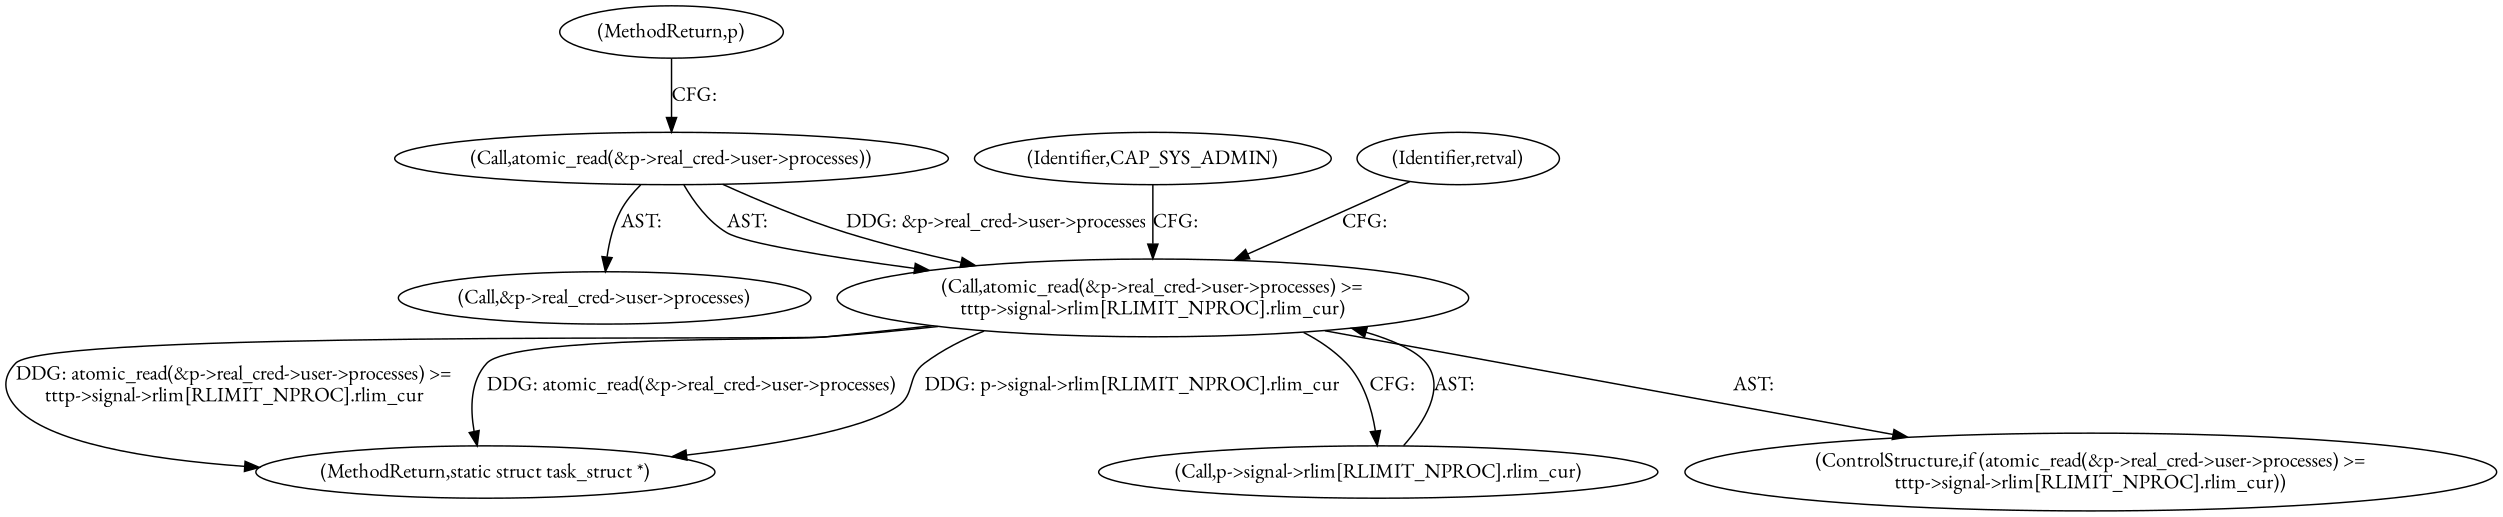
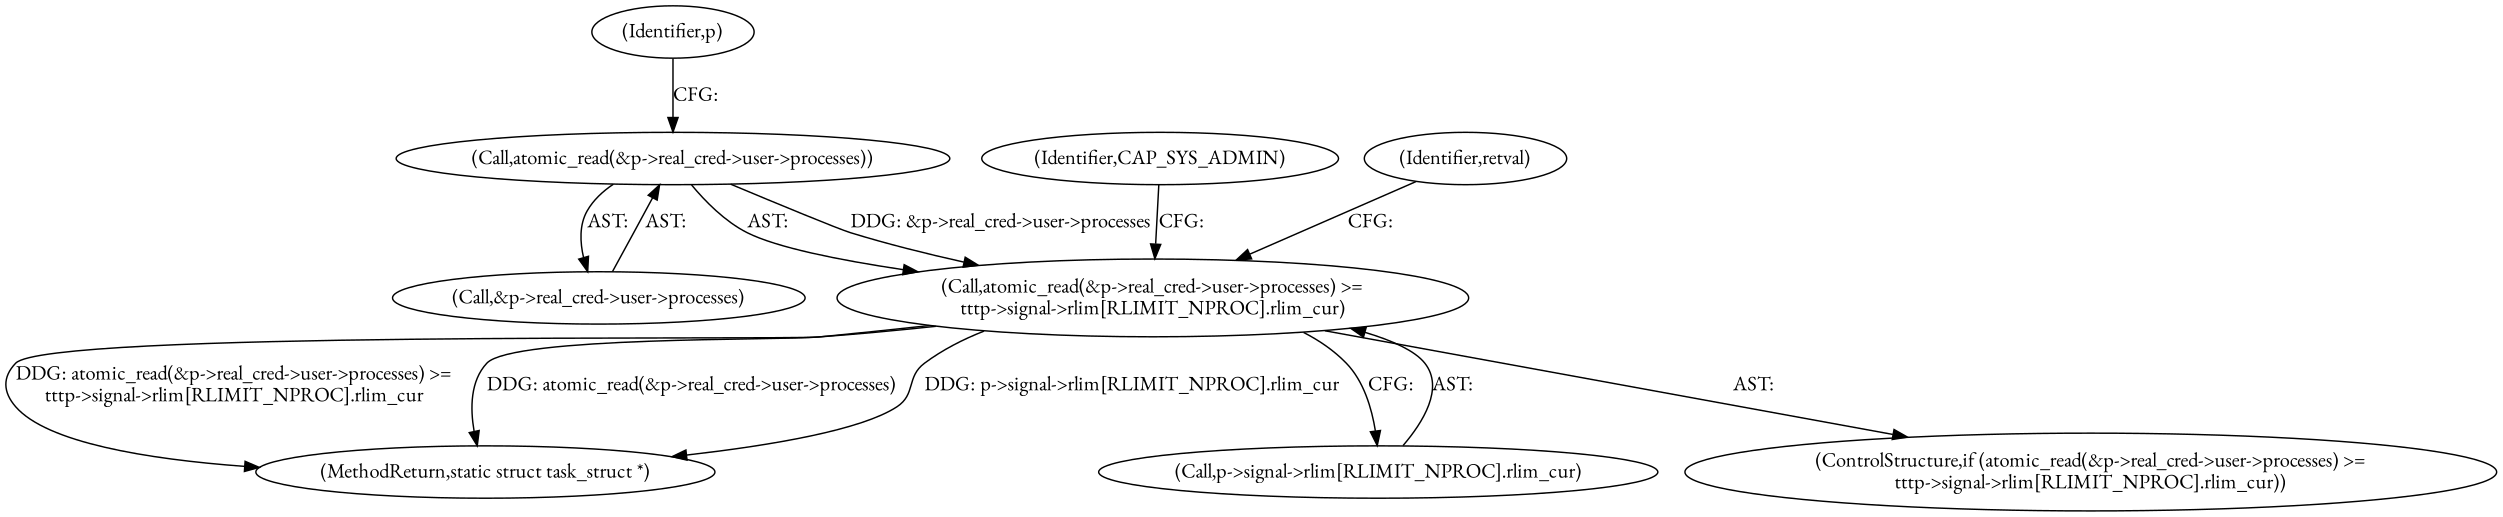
node "(MethodReturn,p)": label "(MethodReturn,p)" -> "(Identifier,p)"
edge "(Call,&p->real_cred->user->processes)" -> "(Call,atomic_read(&p->real_cred->user->processes))": added, label "AST:"
